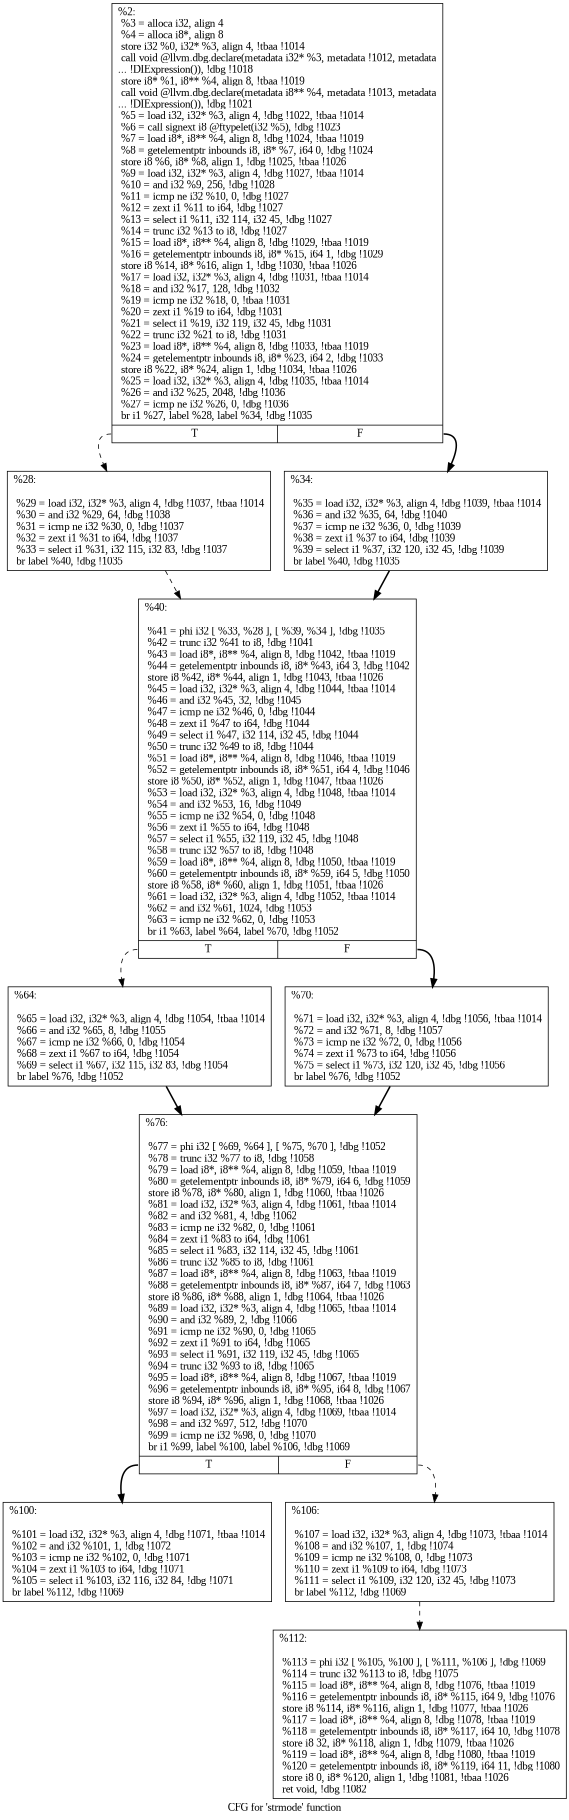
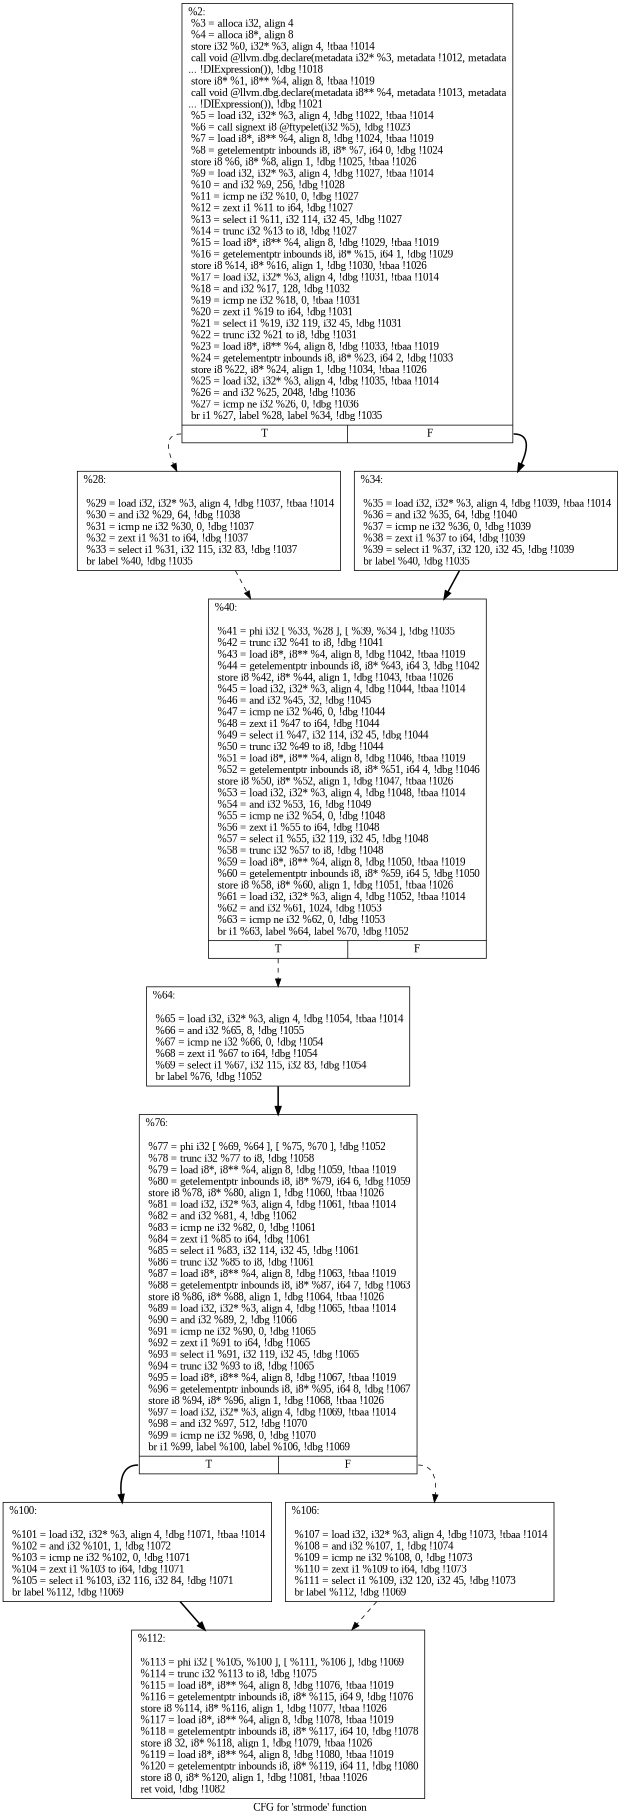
node "%70:": removed
node "%76:": text "%84 = zext i1 %83 to i64, !dbg !1061" -> "%84 = zext i1 %85 to i64, !dbg !1061"
edge "%100:" -> "%112:": added
